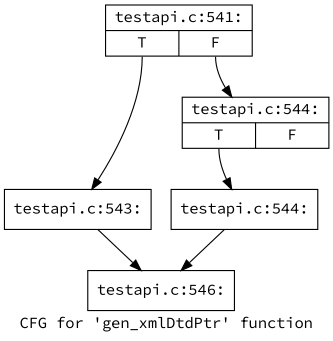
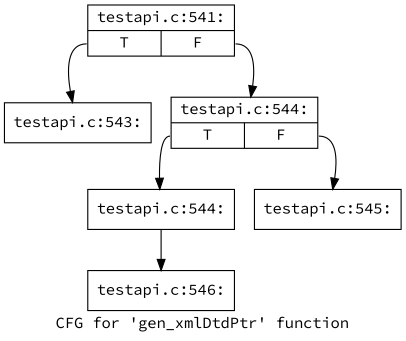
node "testapi.c:545:": added
edge "testapi.c:543:" -> "testapi.c:546:": removed
